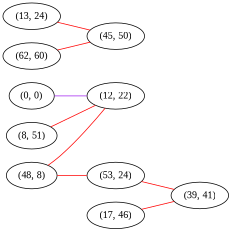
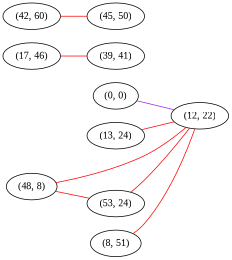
edge "(13, 24)" -- "(45, 50)": now "(13, 24)" -- "(12, 22)"
node "(62, 60)": label "(62, 60)" -> "(42, 60)"
edge "(53, 24)" -- "(39, 41)": now "(53, 24)" -- "(12, 22)"
